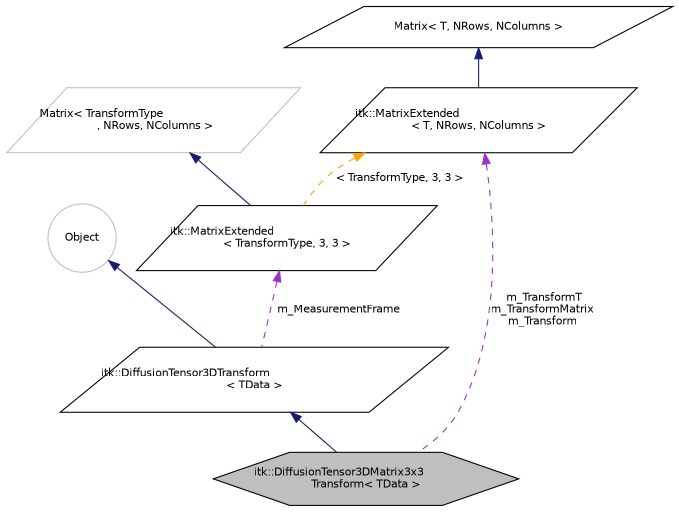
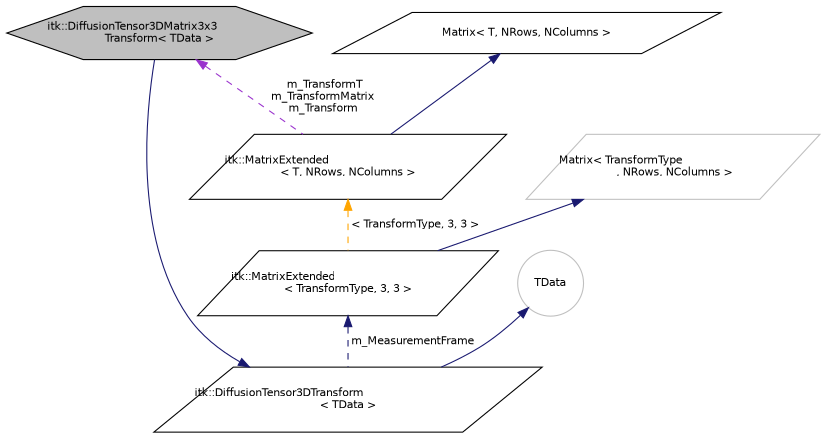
node "Object": label "Object" -> "TData"
edge "itk::DiffusionTensor3DTransform < TData >" -> "itk::MatrixExtended < TransformType, 3, 3 >": color darkorchid3 -> midnightblue
edge "itk::DiffusionTensor3DMatrix3x3 Transform< TData >" -> "itk::MatrixExtended < T, NRows, NColumns >": reversed
